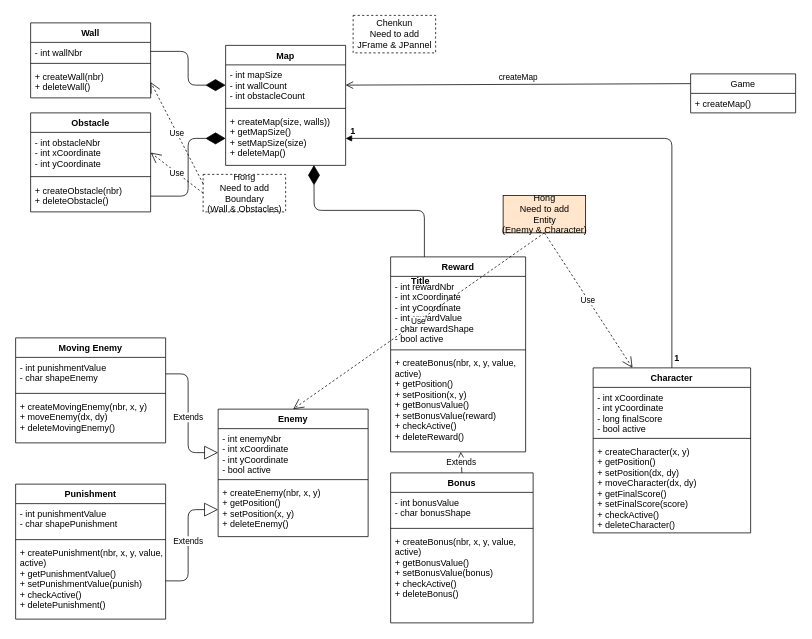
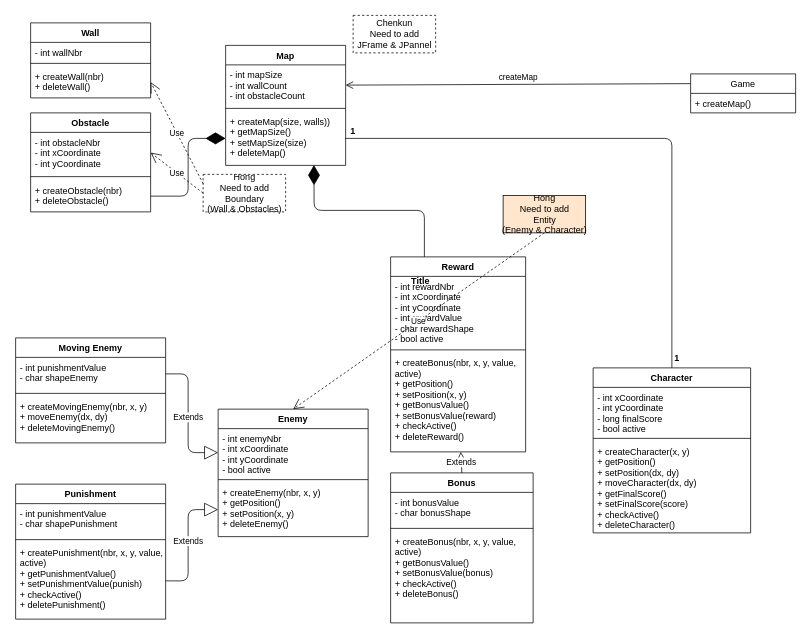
edge "- int wallNbr" -> "- int mapSize - int wallCount - int obstacleCount": removed
edge "Character" -> "+ createMap(size, walls)) + getMapSize() + setMapSize(size) + deleteMap()": arrowhead block -> none
edge "Hong Need to add Entity (Enemy & Character)" -> "Character": removed, label "Use"
